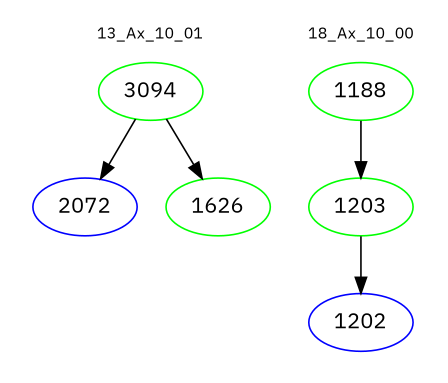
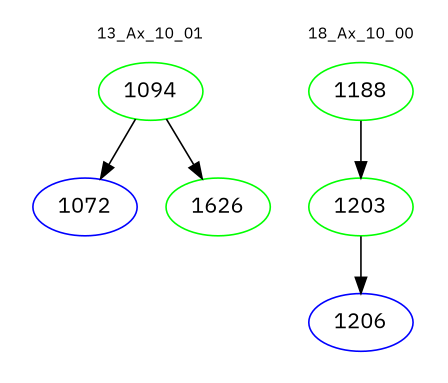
node "3094": label "3094" -> "1094"
node "2072": label "2072" -> "1072"
node "1202": label "1202" -> "1206"
